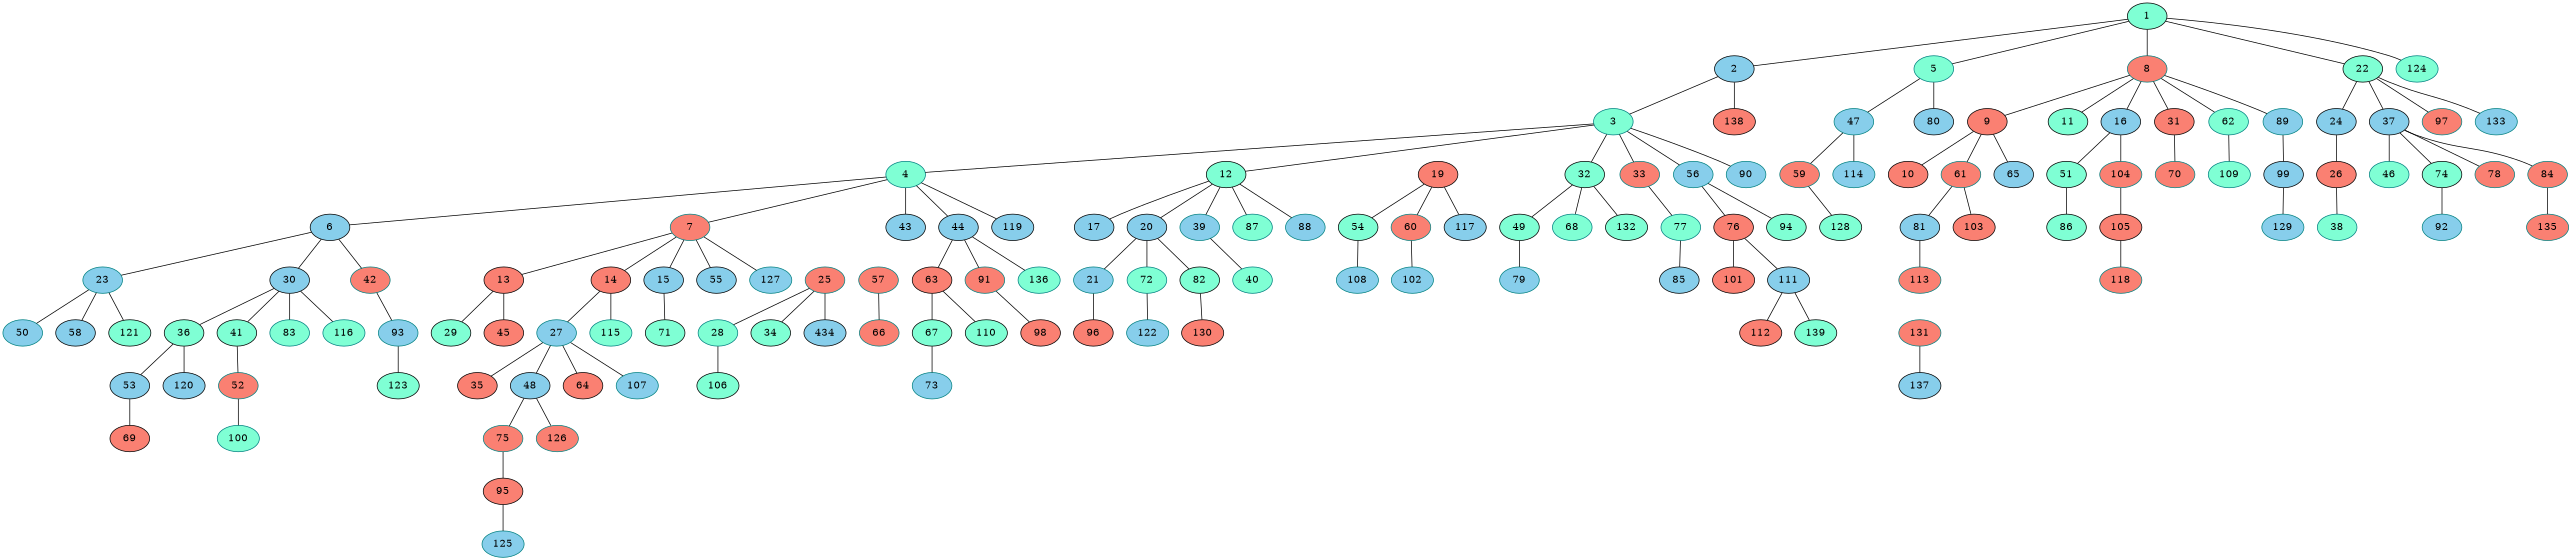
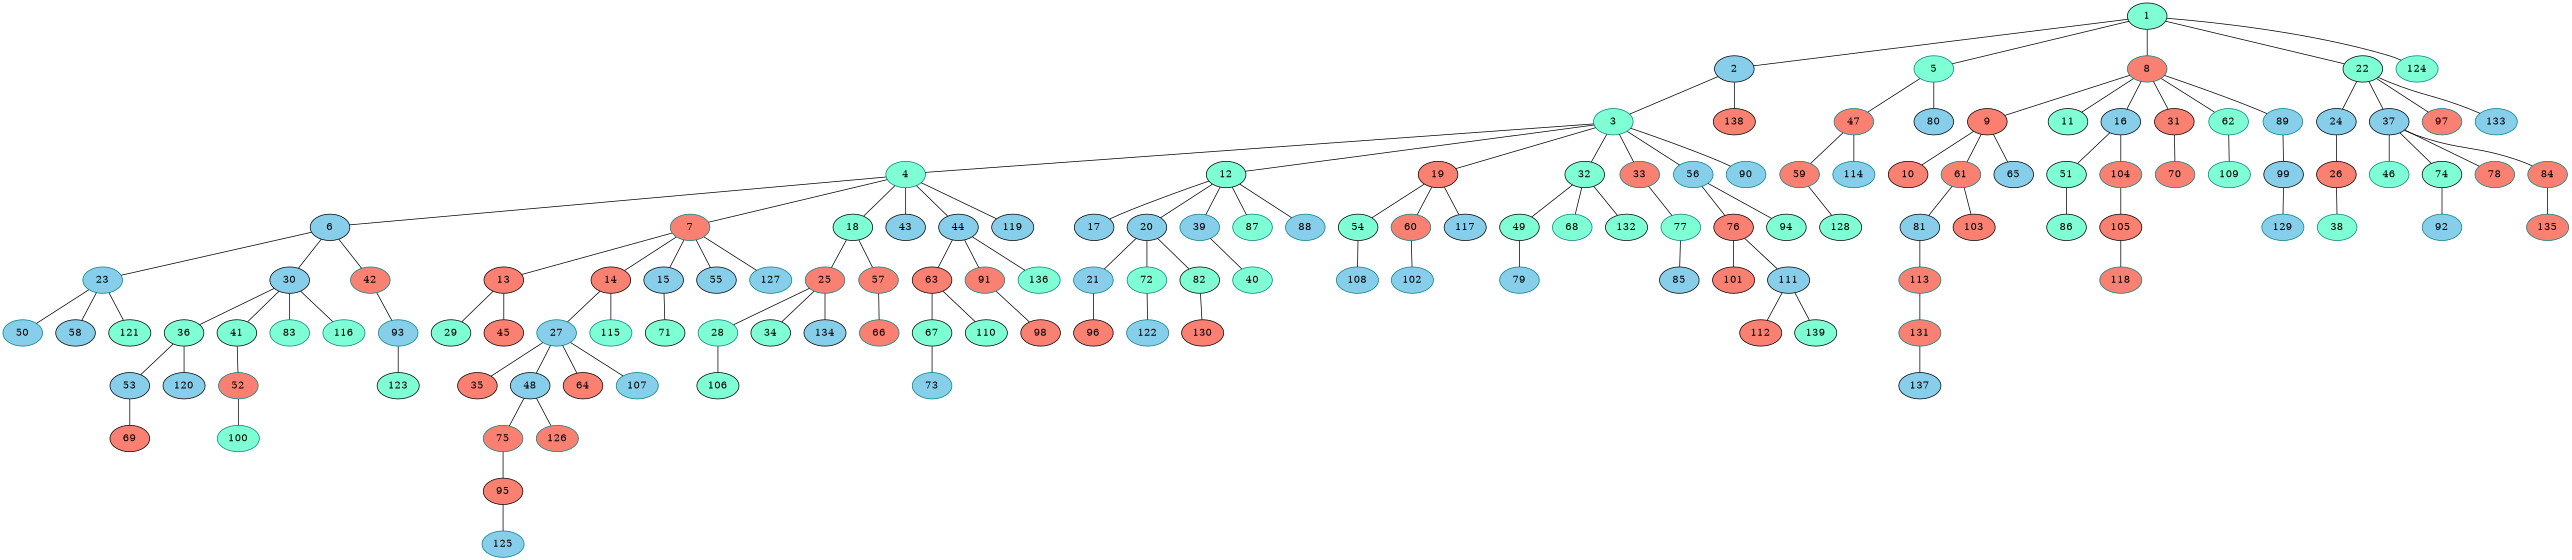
node "47": fillcolor skyblue -> salmon
edge "3" -- "19": added
node "18": added
edge "113" -- "131": added
node "434": label "434" -> "134"
